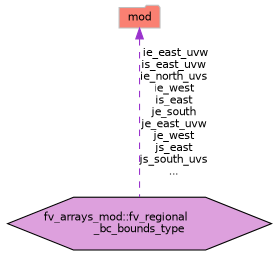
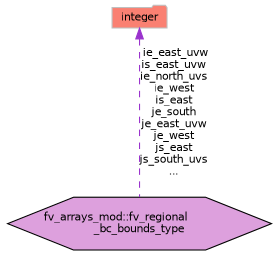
node "mod": label "mod" -> "integer"
